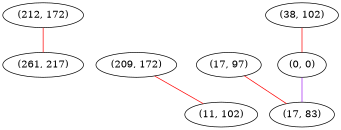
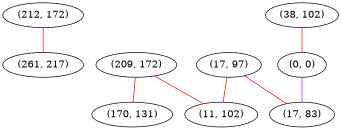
edge "(17, 97)" -- "(11, 102)": added
node "(170, 131)": added
